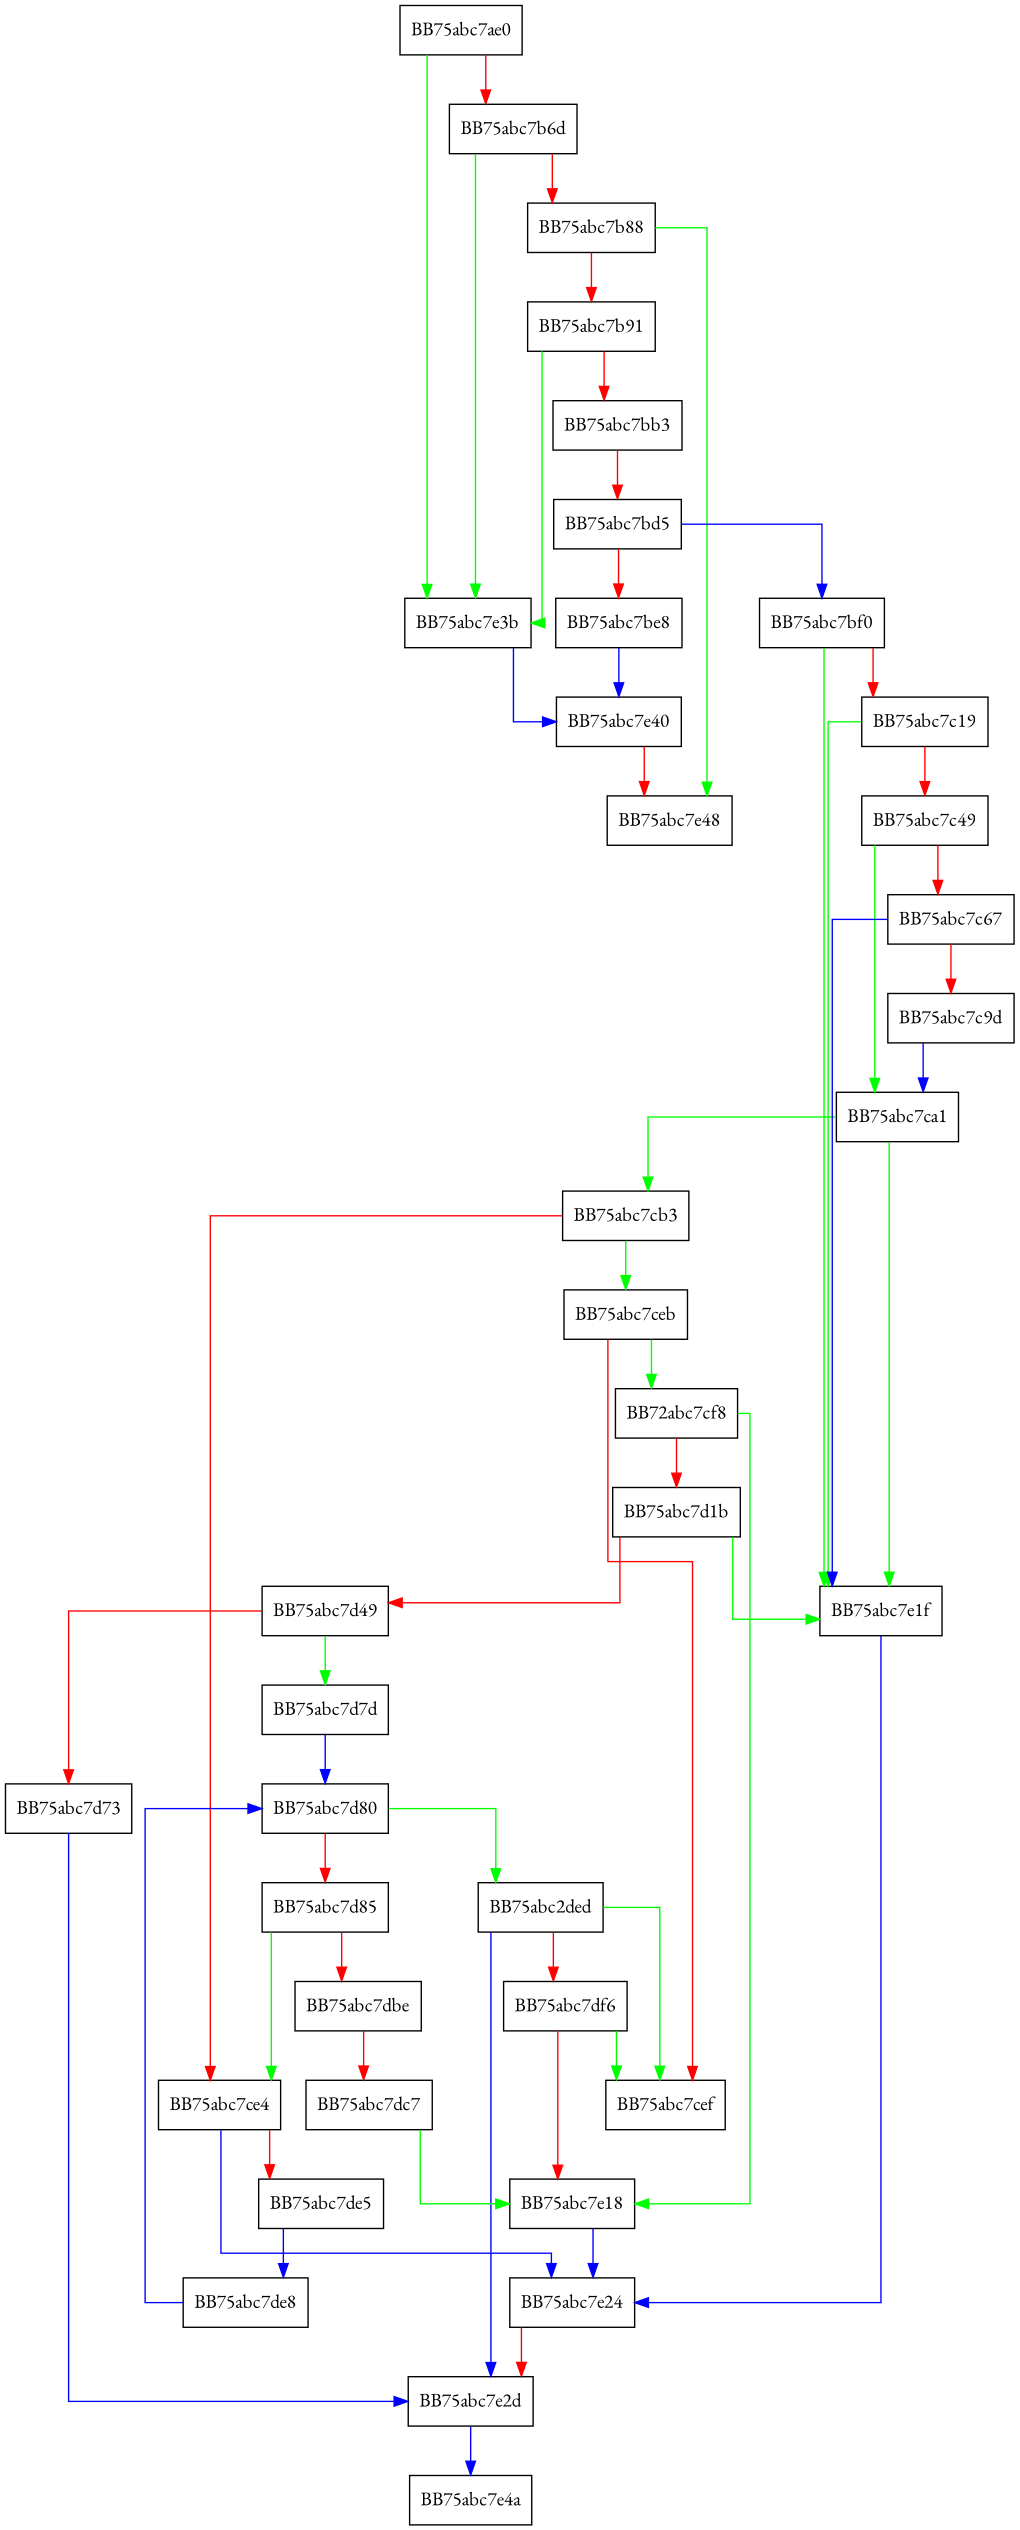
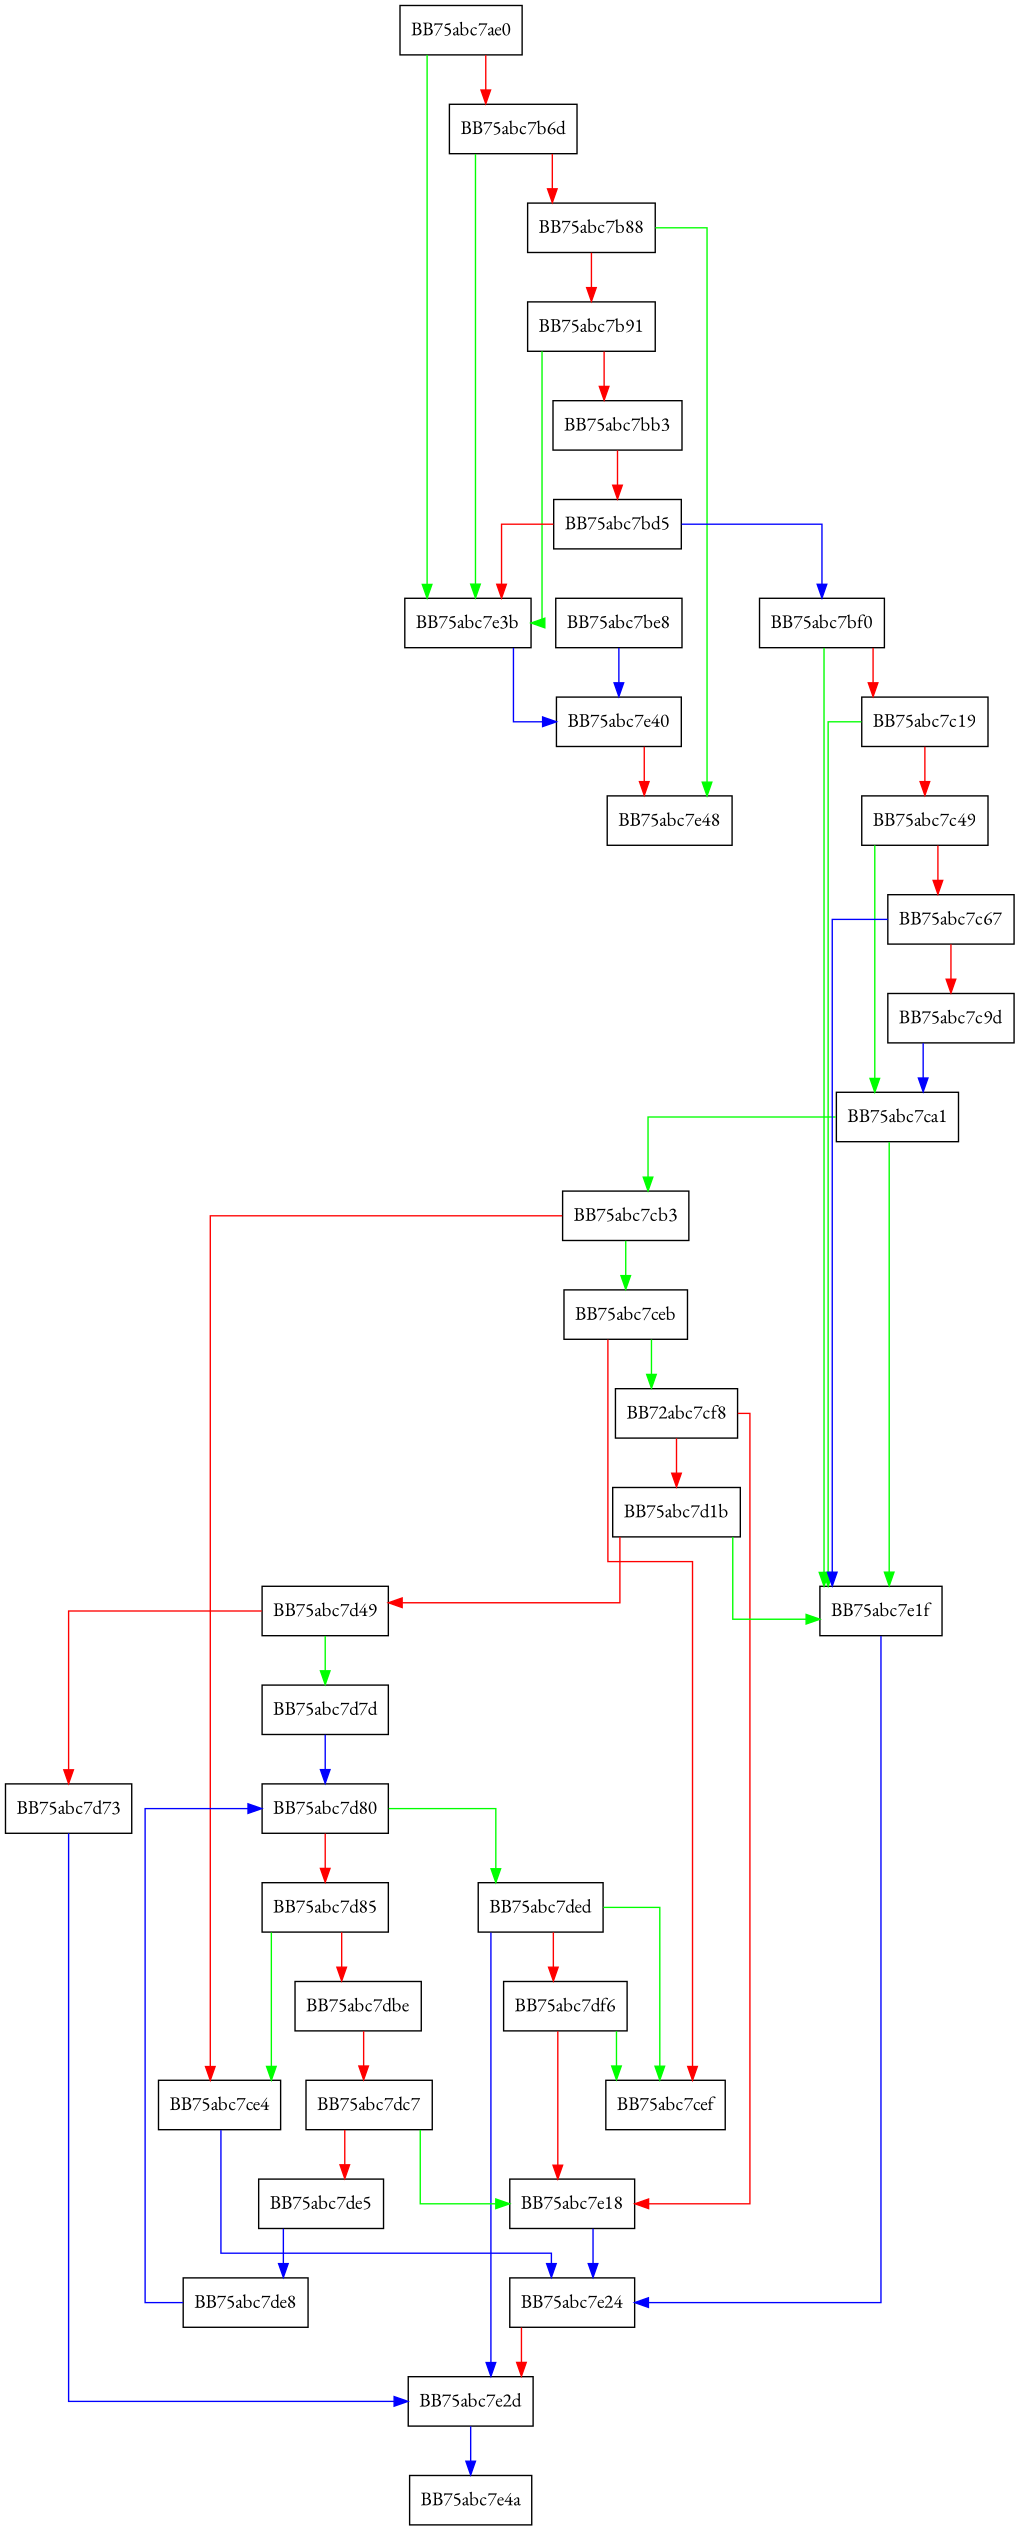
edge "BB75abc7bd5" -> "BB75abc7be8": now "BB75abc7bd5" -> "BB75abc7e3b"
edge "BB72abc7cf8" -> "BB75abc7e18": color green -> red
node "BB75abc2ded": label "BB75abc2ded" -> "BB75abc7ded"
edge "BB75abc7ce4" -> "BB75abc7de5": now "BB75abc7dc7" -> "BB75abc7de5"
